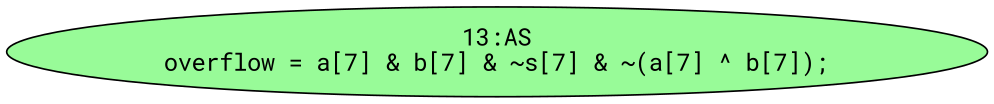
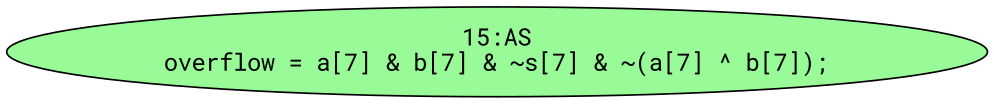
node "13:AS overflow = a[7] & b[7] & ~s[7] & ~(a[7] ^ b[7]);": label "13:AS overflow = a[7] & b[7] & ~s[7] & ~(a[7] ^ b[7]);" -> "15:AS overflow = a[7] & b[7] & ~s[7] & ~(a[7] ^ b[7]);"
